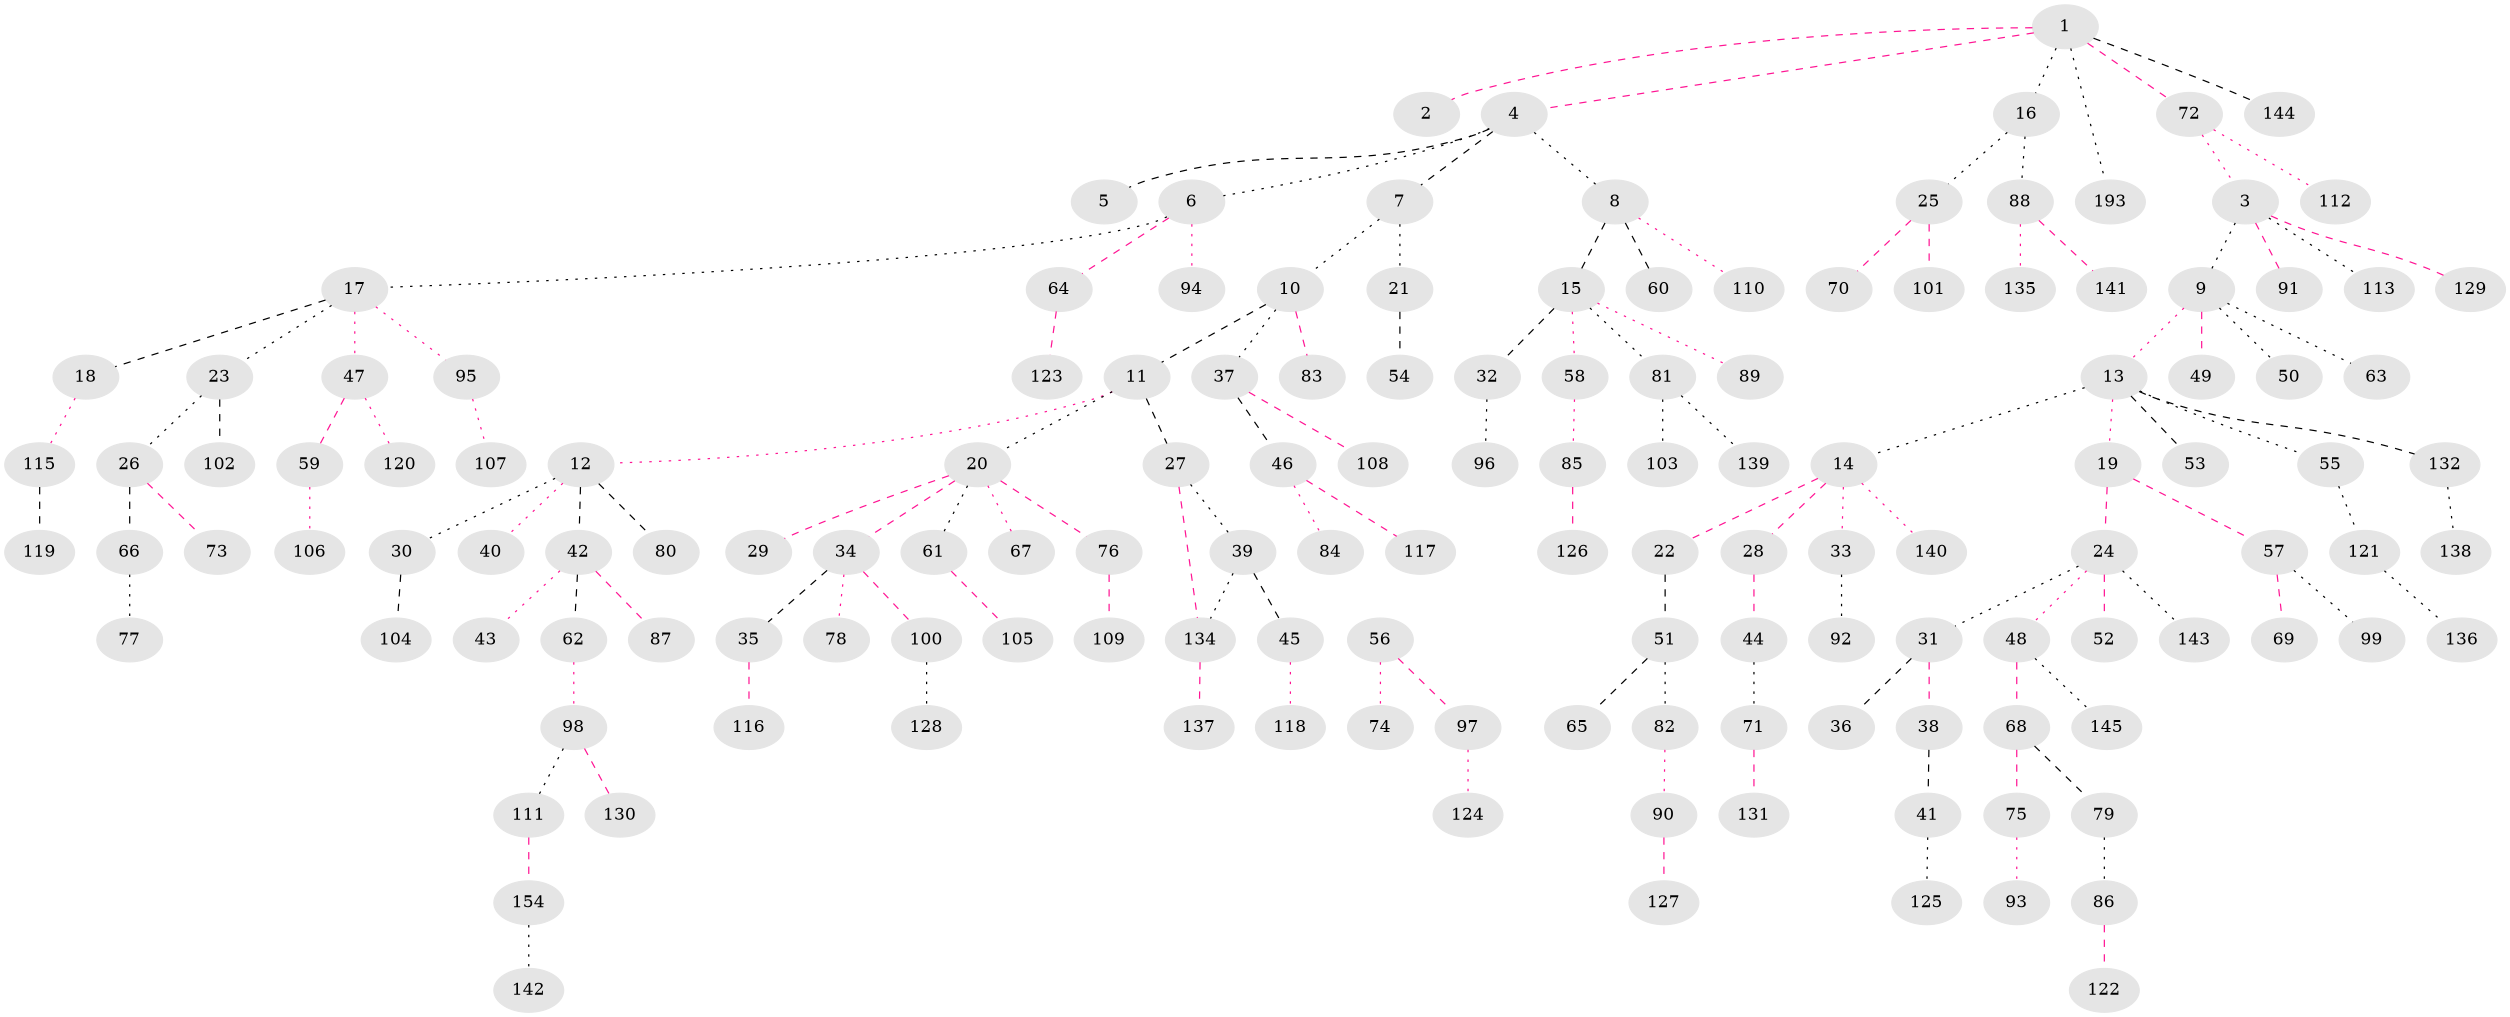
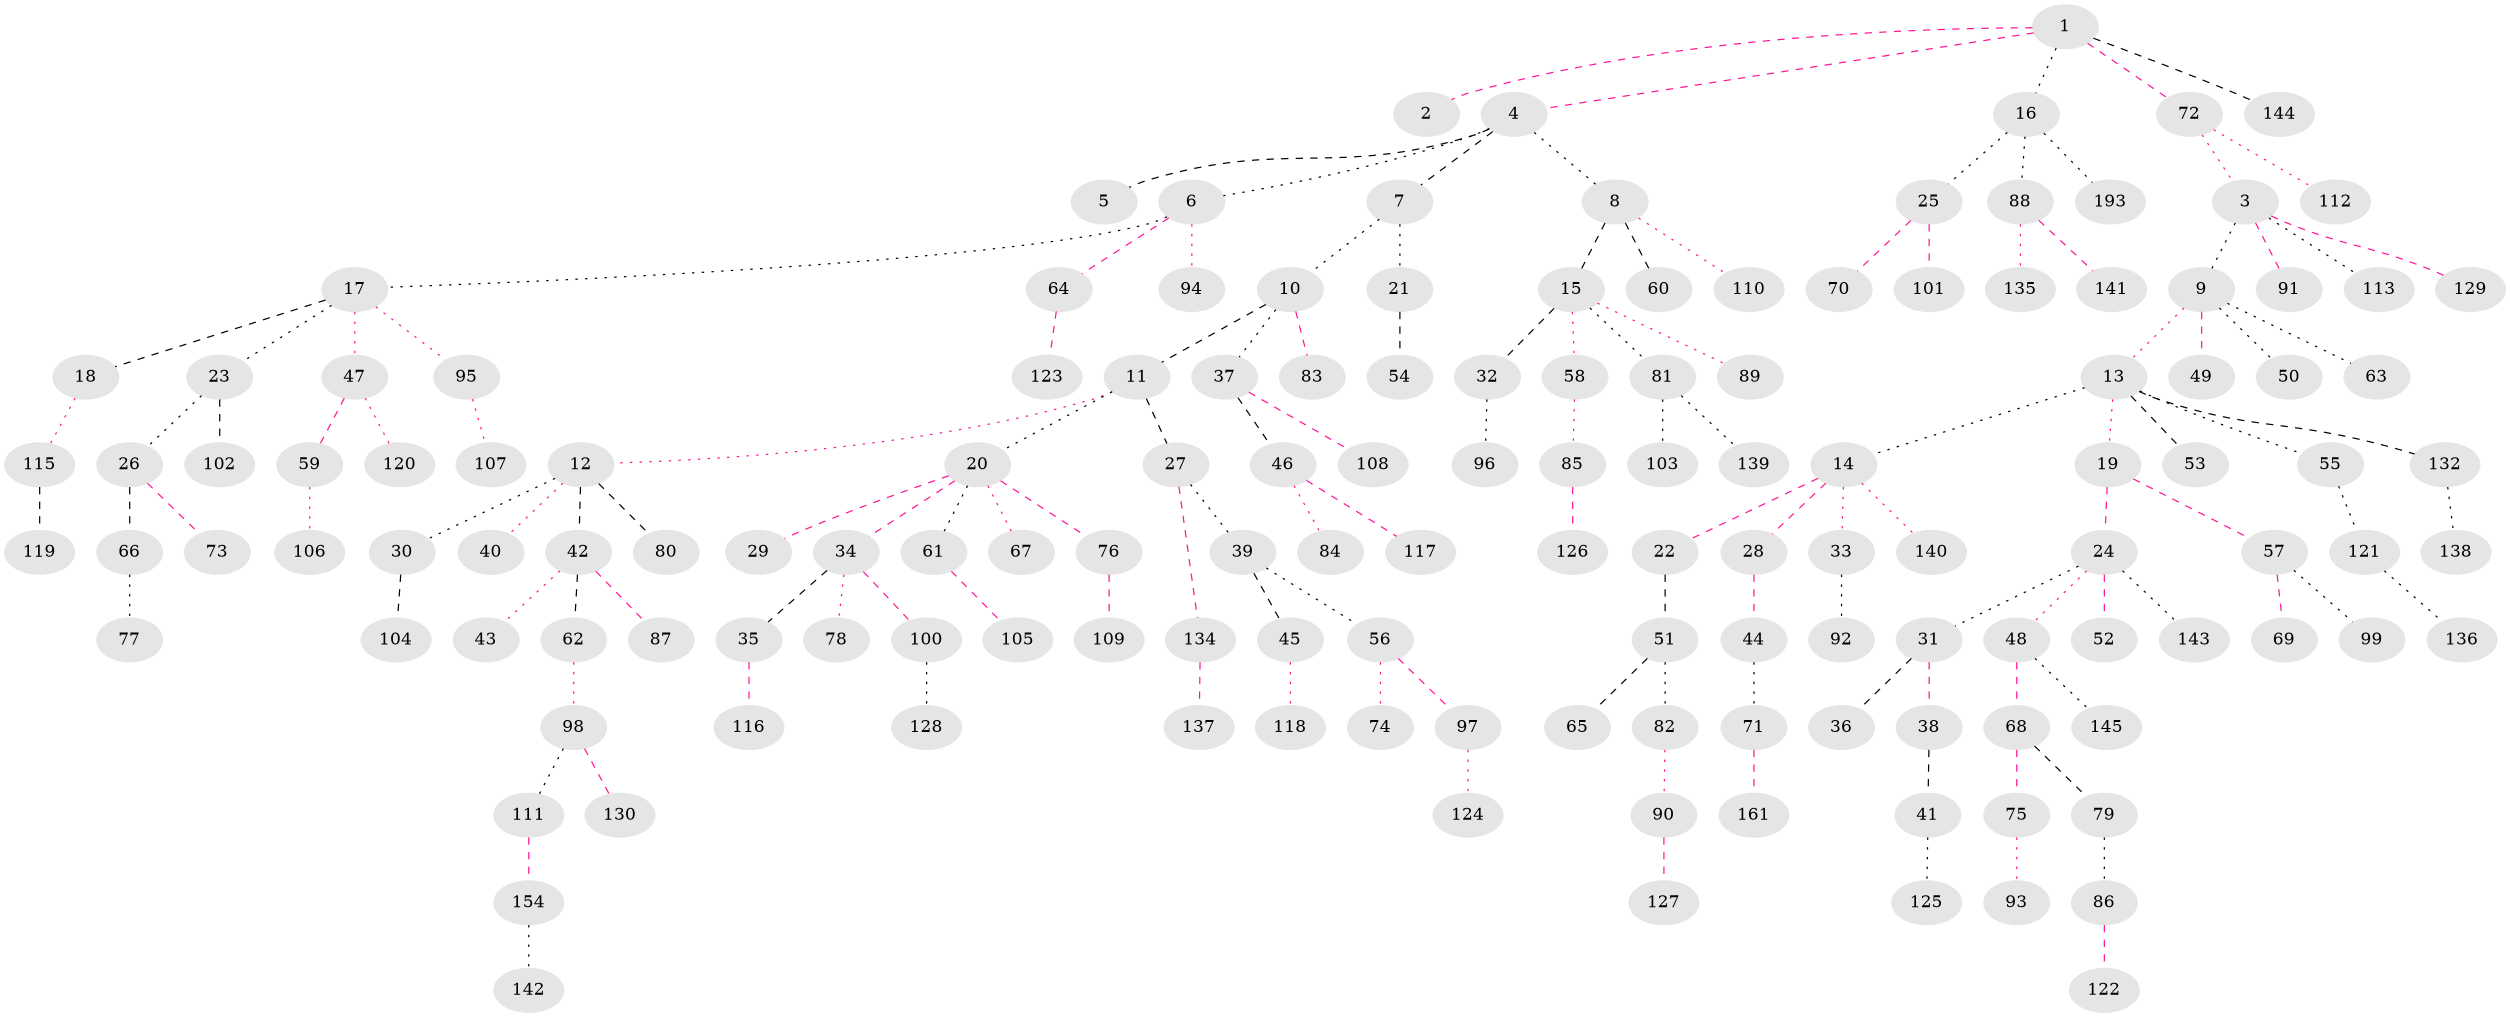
edge "1" -- "193": now "16" -- "193"
edge "39" -- "134": now "39" -- "56"
node "131": label "131" -> "161"
